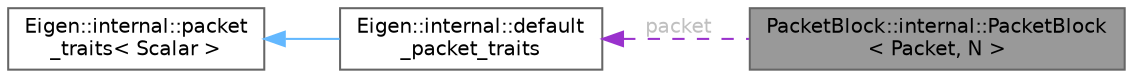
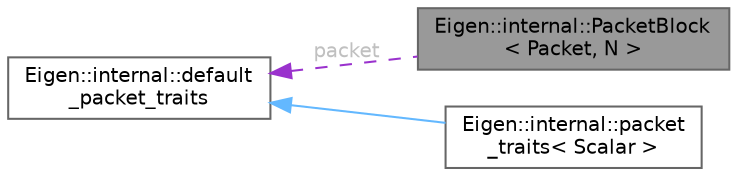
edge "Eigen::internal::default _packet_traits" -> "Eigen::internal::packet _traits< Scalar >": reversed
node "PacketBlock::internal::PacketBlock < Packet, N >": label "PacketBlock::internal::PacketBlock < Packet, N >" -> "Eigen::internal::PacketBlock < Packet, N >"
